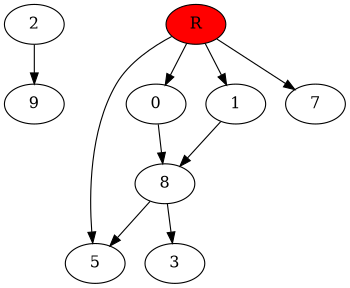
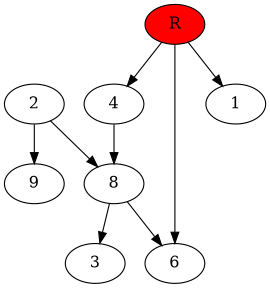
node "0": label "0" -> "4"
node "7": removed
edge "1" -> "8": now "2" -> "8"
node "5": label "5" -> "6"
